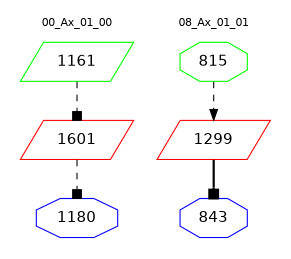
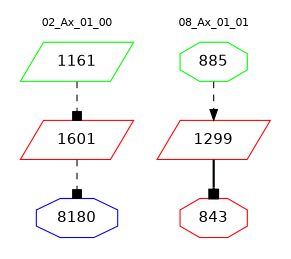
cluster "00_Ax_01_00": label "00_Ax_01_00" -> "02_Ax_01_00"
node "815": label "815" -> "885"
node "1180": label "1180" -> "8180"
node "843": color blue -> red
